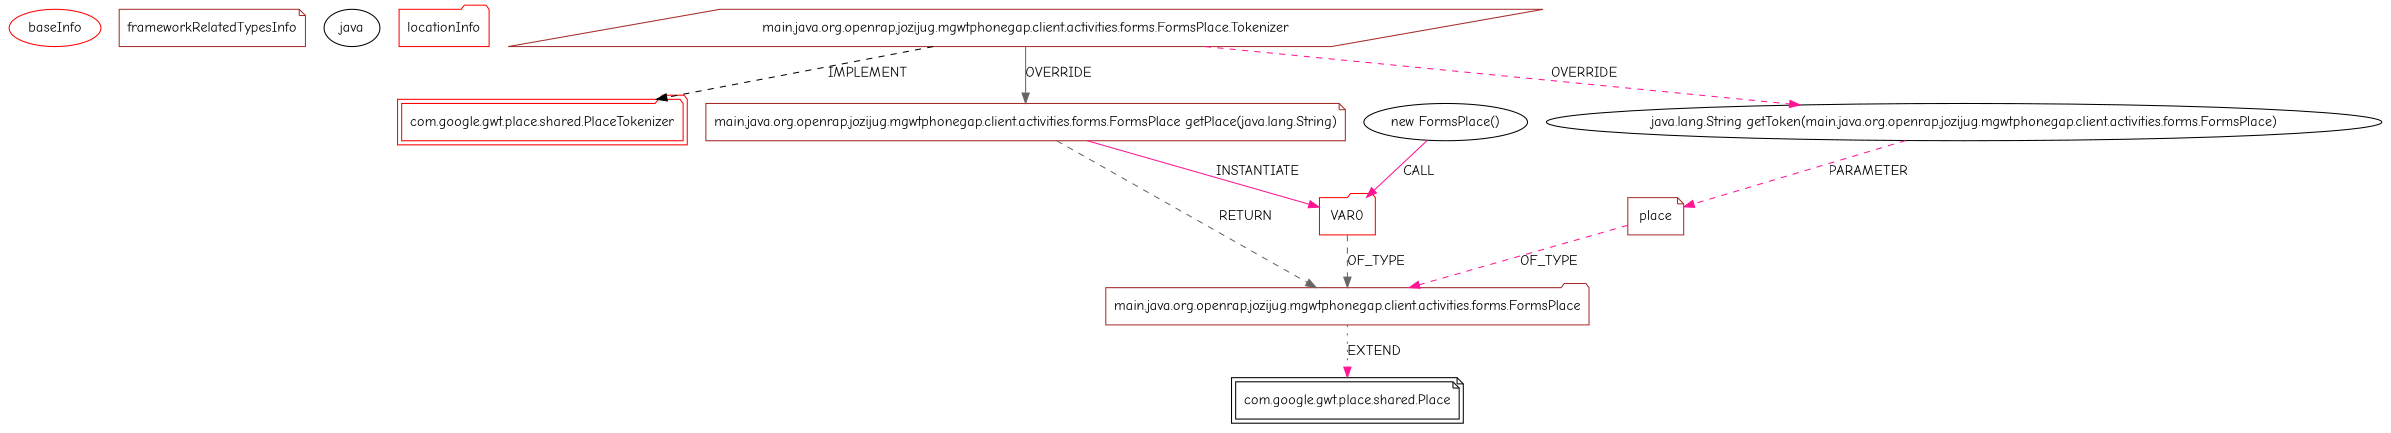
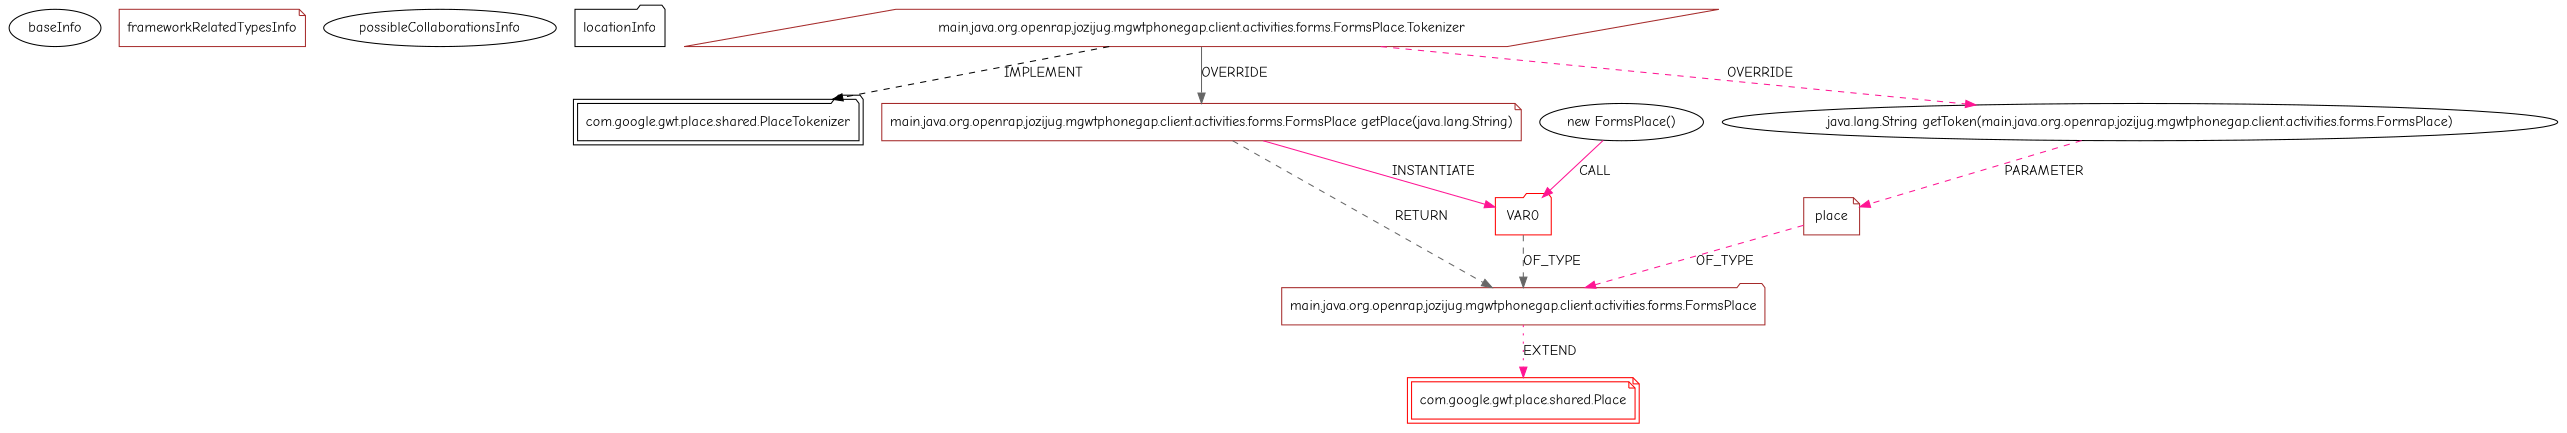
node "baseInfo": color red -> black
node "java": label "java" -> "possibleCollaborationsInfo"
node "locationInfo": color red -> black
node "com.google.gwt.place.shared.PlaceTokenizer": color red -> black
node "com.google.gwt.place.shared.Place": color black -> red
